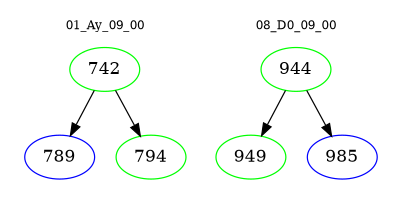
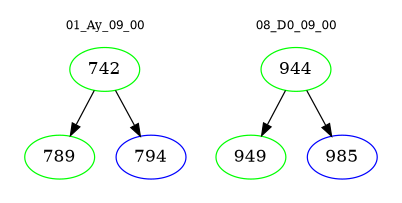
node "789": color blue -> green
node "794": color green -> blue
